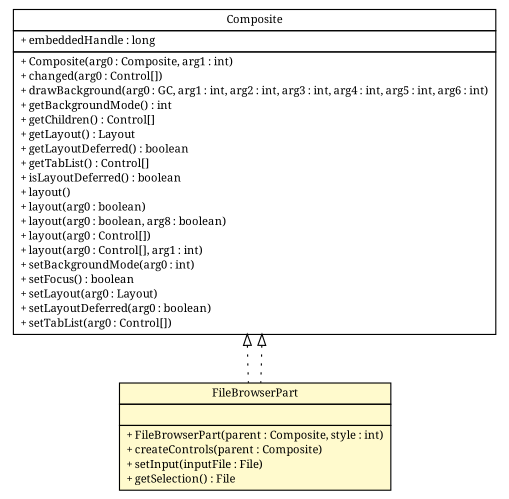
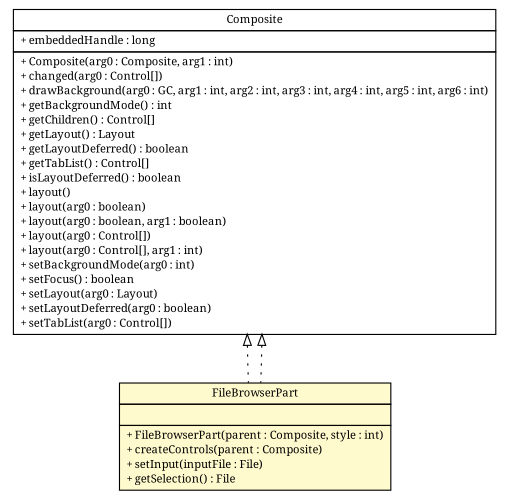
node "Composite": text "+ layout(arg0 : boolean, arg8 : boolean)" -> "+ layout(arg0 : boolean, arg1 : boolean)"
